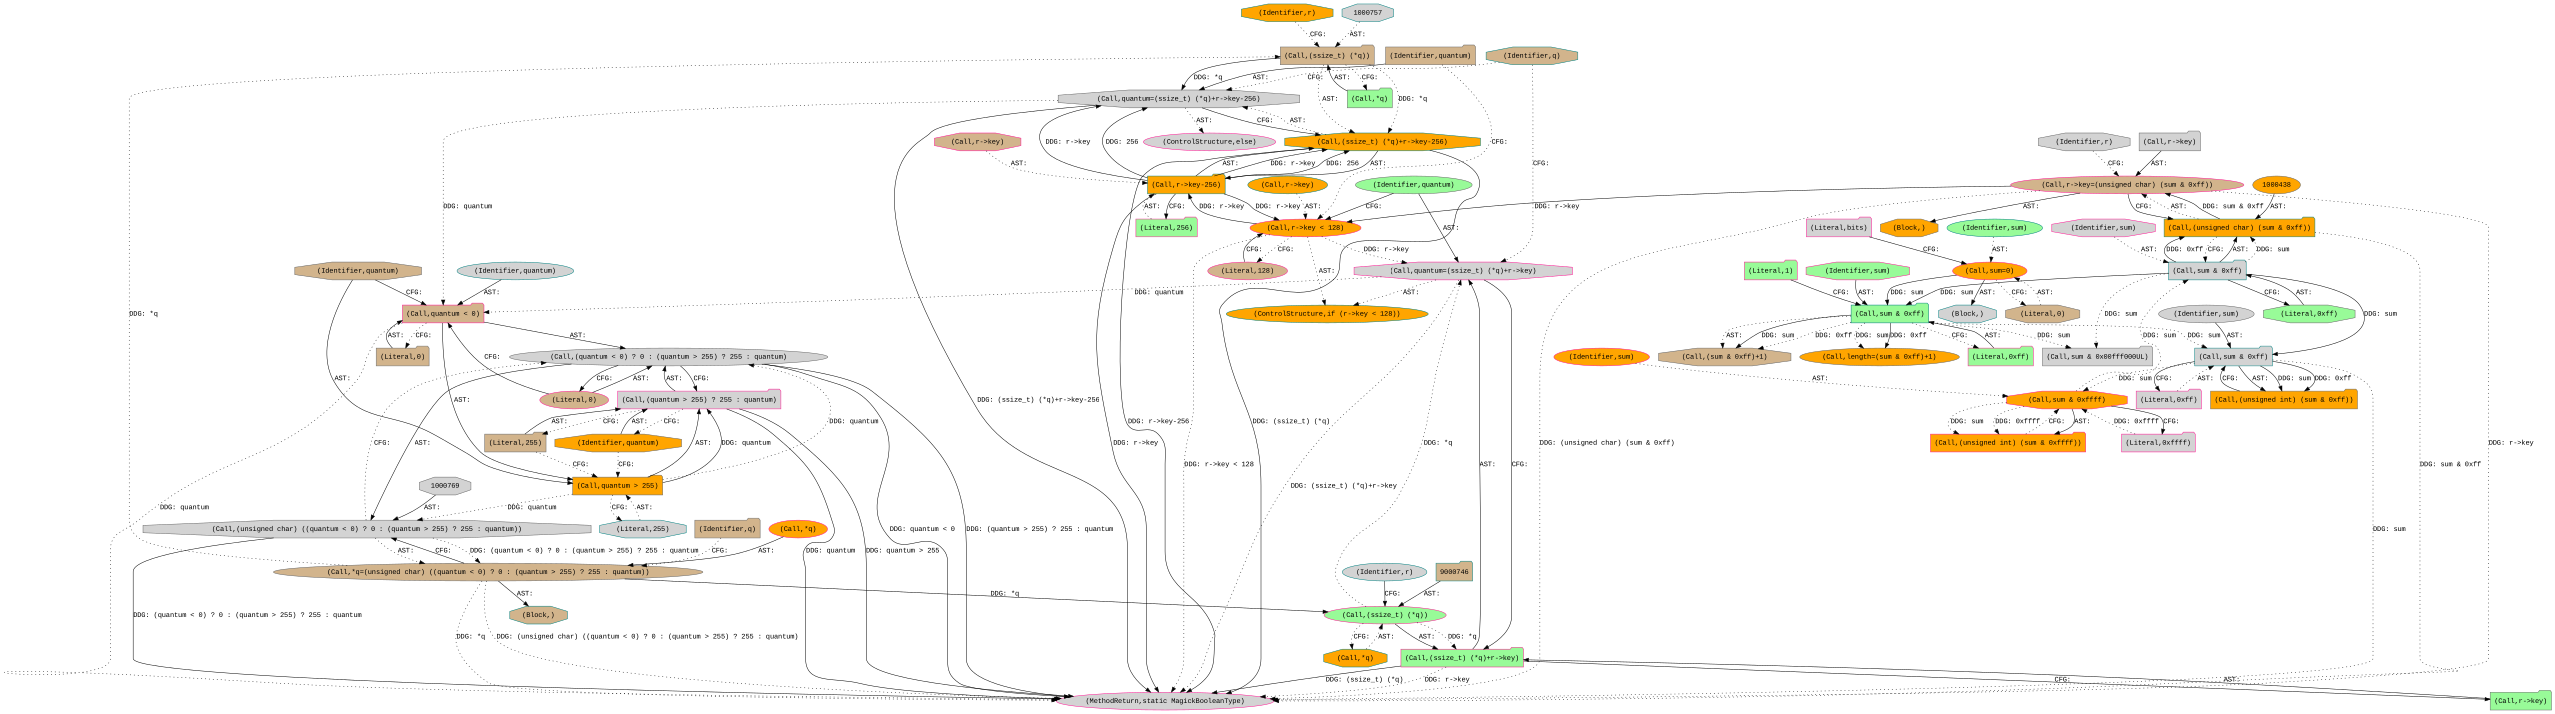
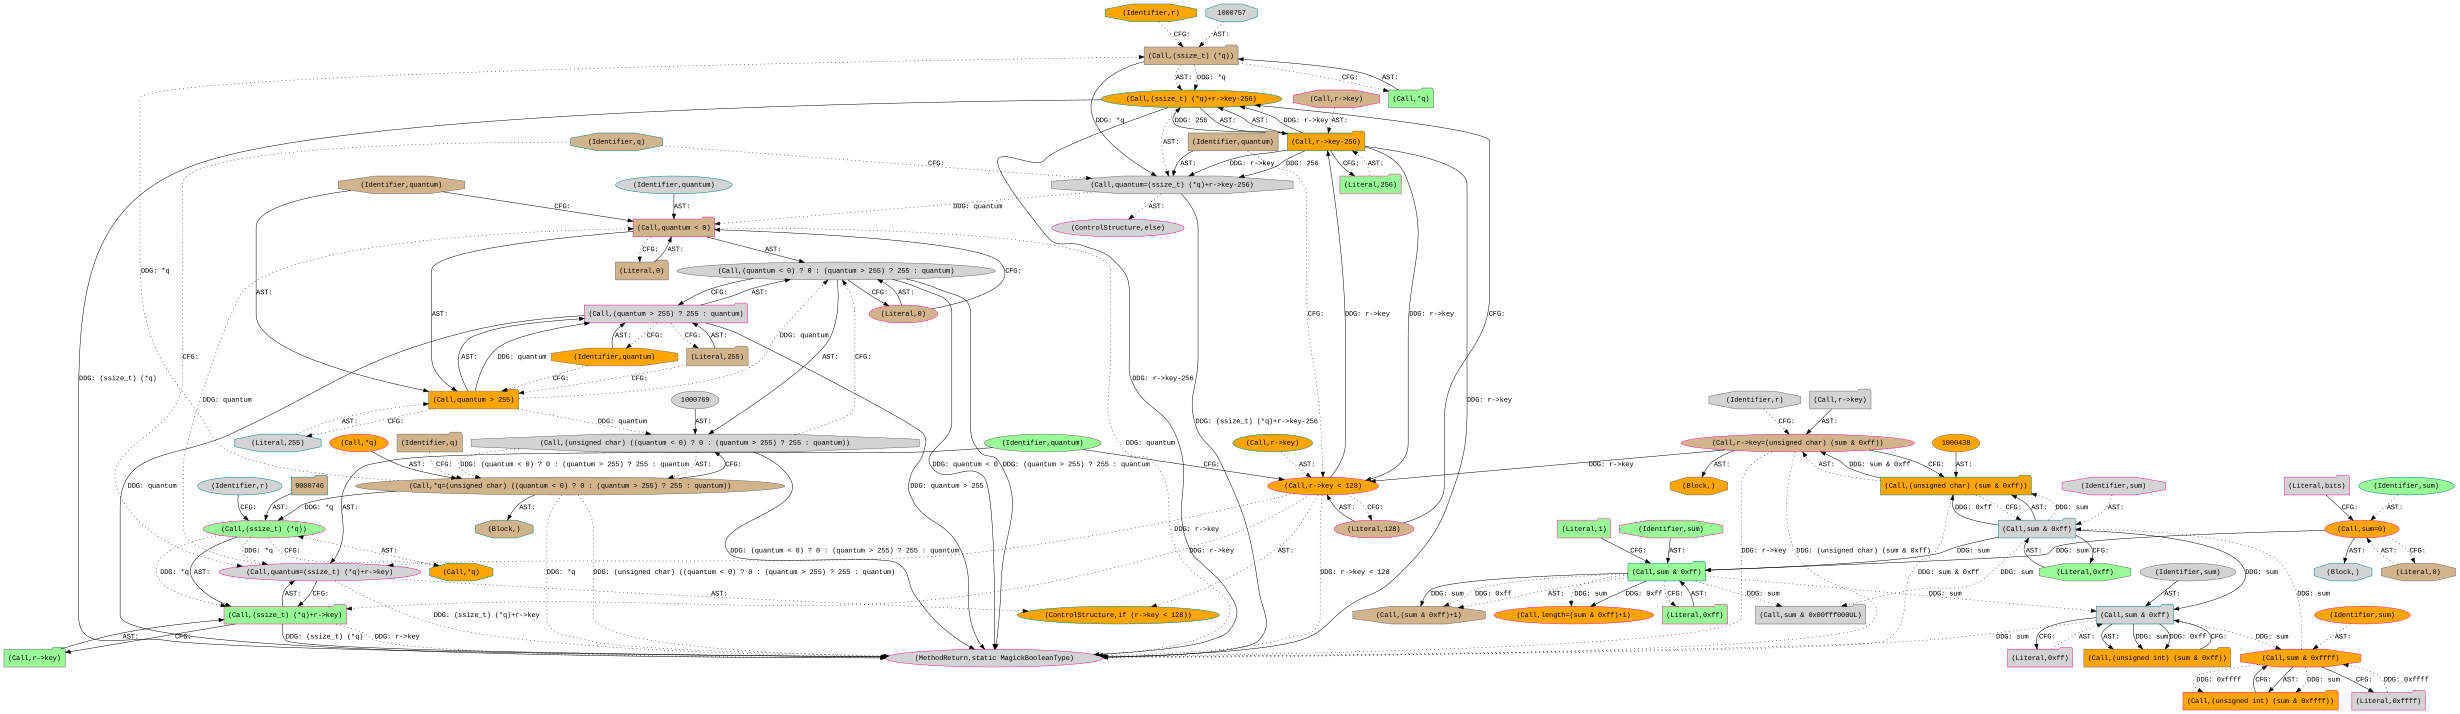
edge "(Call,quantum=(ssize_t) (*q)+r->key-256)" -> "(Call,(ssize_t) (*q)+r->key-256)": now "(Literal,128)" -> "(Call,(ssize_t) (*q)+r->key-256)"
node "(Call,(ssize_t) (*q)+r->key-256)": shape octagon -> ellipse
edge "(Literal,128)" -> "(Call,r->key < 128)": label "CFG: " -> "AST: "
node "(Call,quantum=(ssize_t) (*q)+r->key)": shape octagon -> ellipse
node "(Call,length=(sum & 0xff)+1)": color gray40 -> deeppink
edge "(Call,(unsigned int) (sum & 0xffff))" -> "(Call,sum & 0xffff)": style dotted -> solid
node "1000769": shape octagon -> ellipse
edge "(Call,r->key < 128)" -> "(Call,(ssize_t) (*q)+r->key)": added, label "DDG: r->key"
